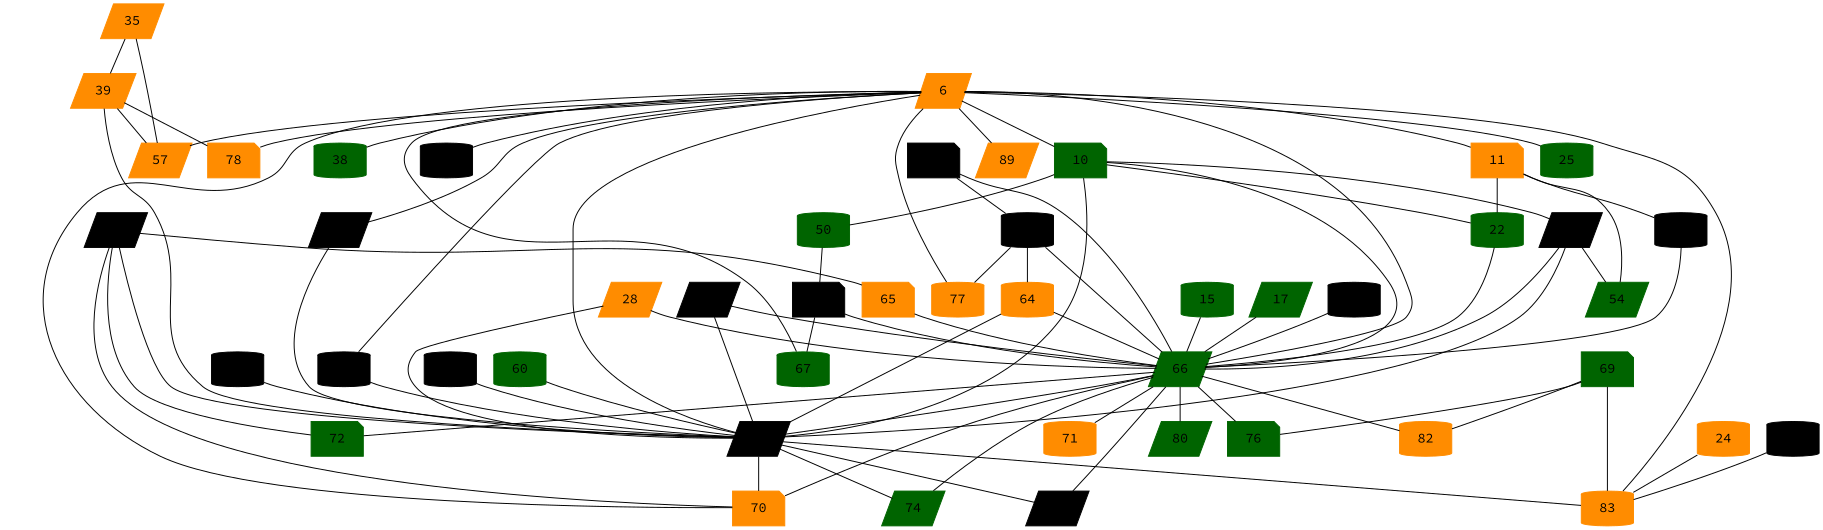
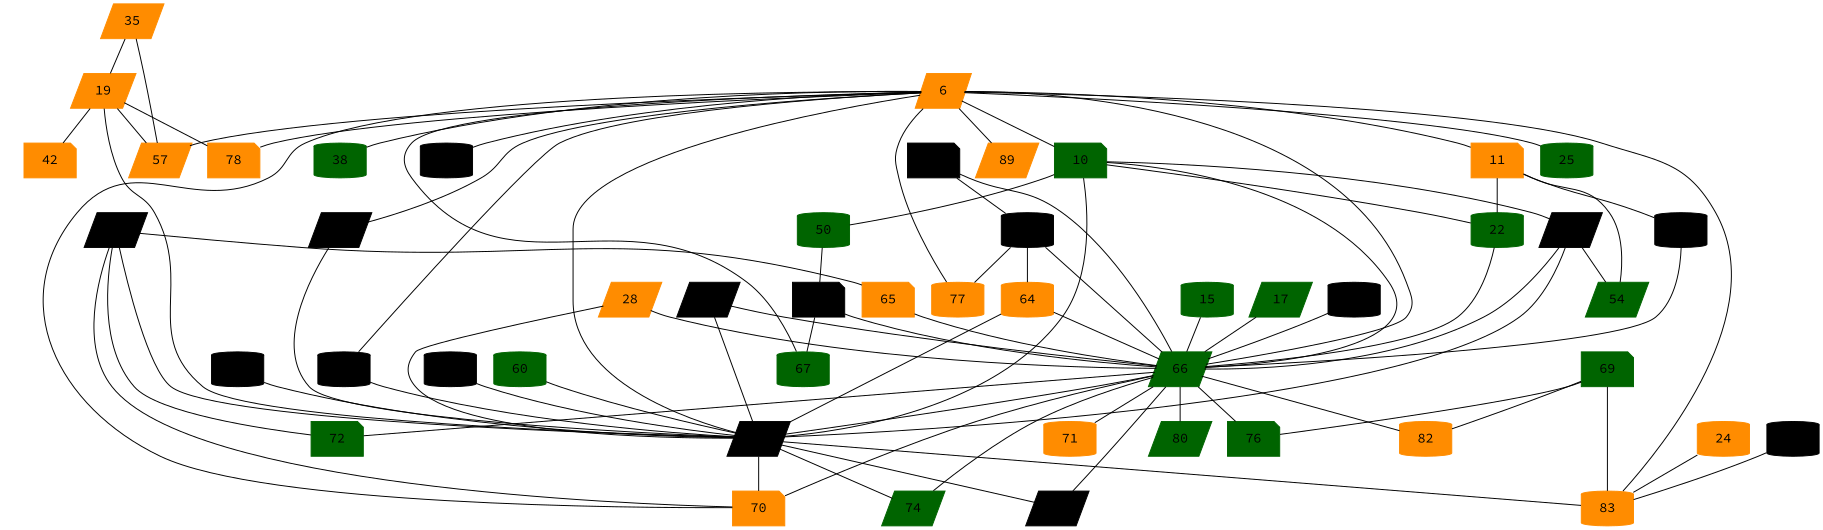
node "39": label "39" -> "19"
node "42": added
